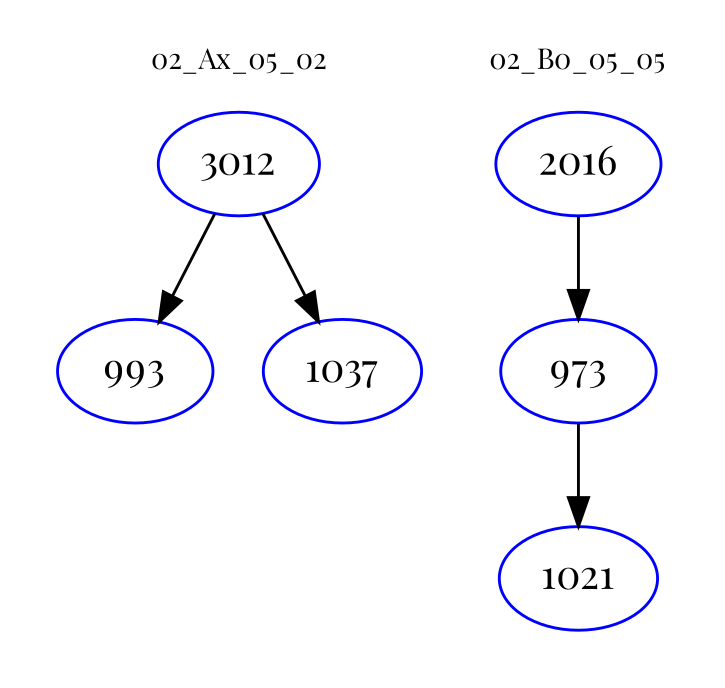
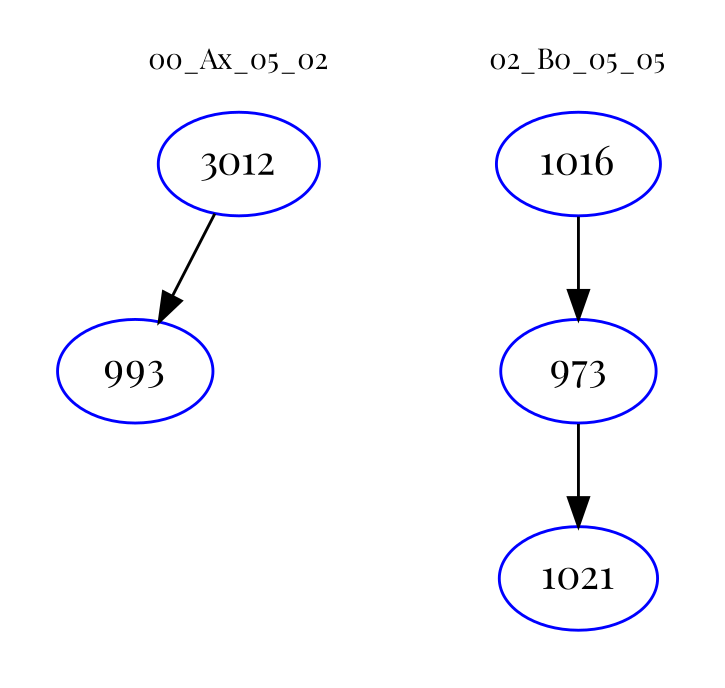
cluster "02_Ax_05_02": label "02_Ax_05_02" -> "00_Ax_05_02"
node "2016": label "2016" -> "1016"
node "1037": removed
